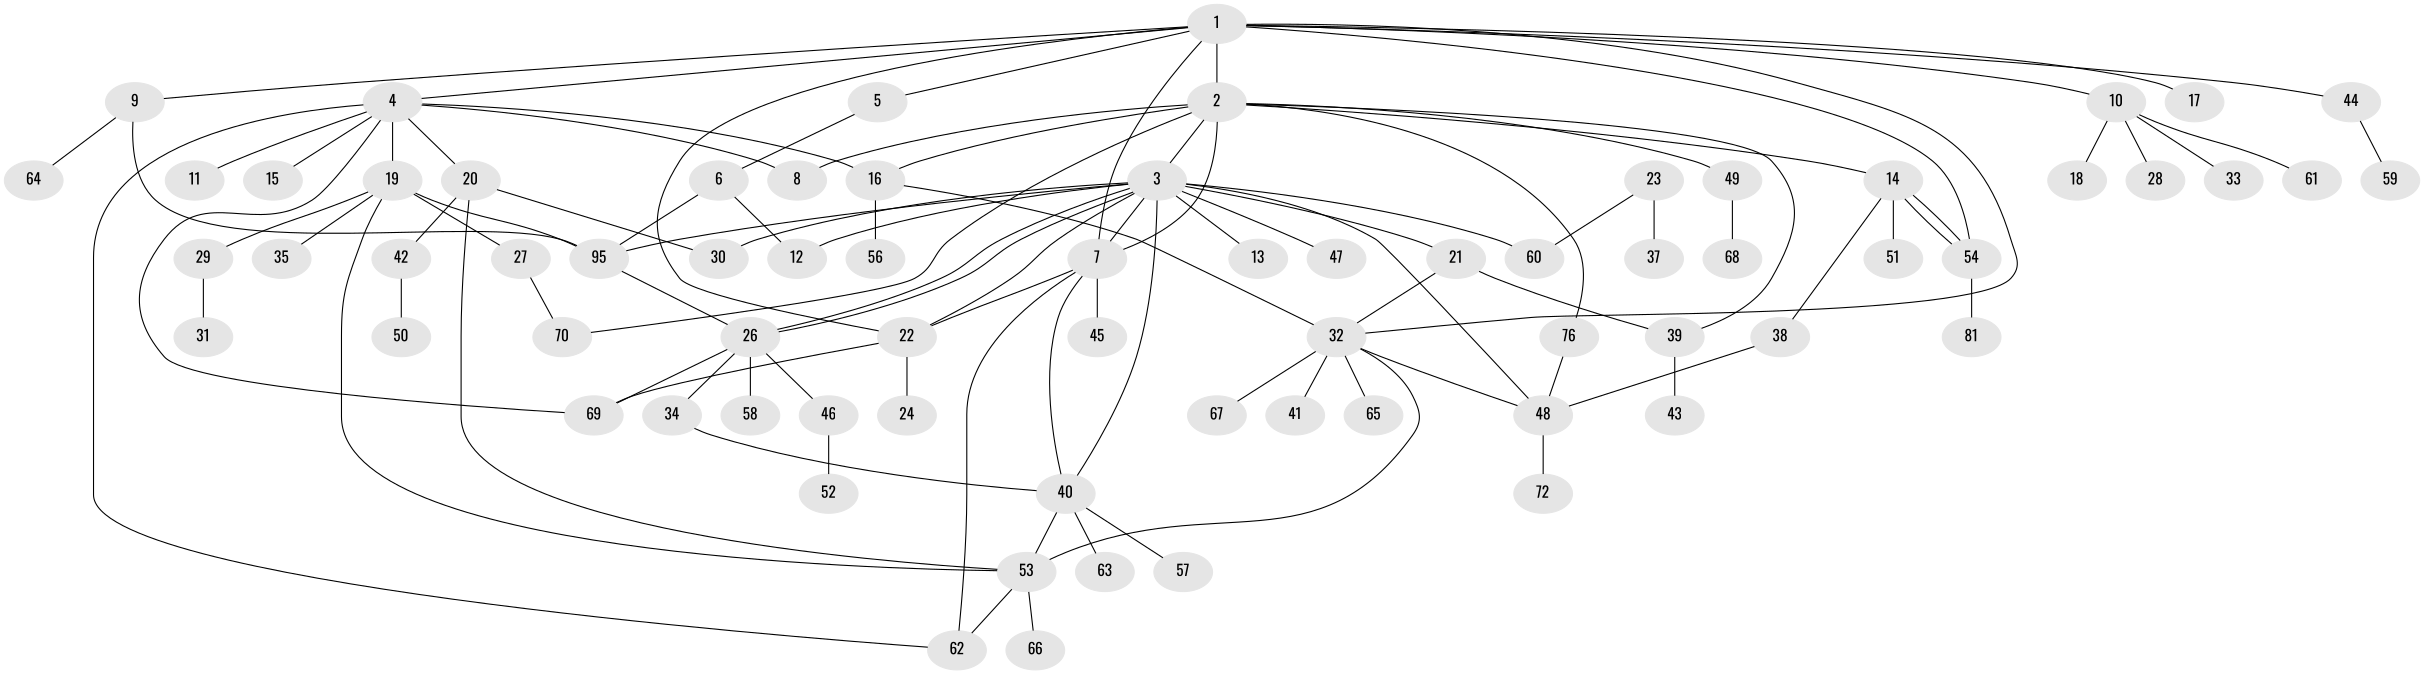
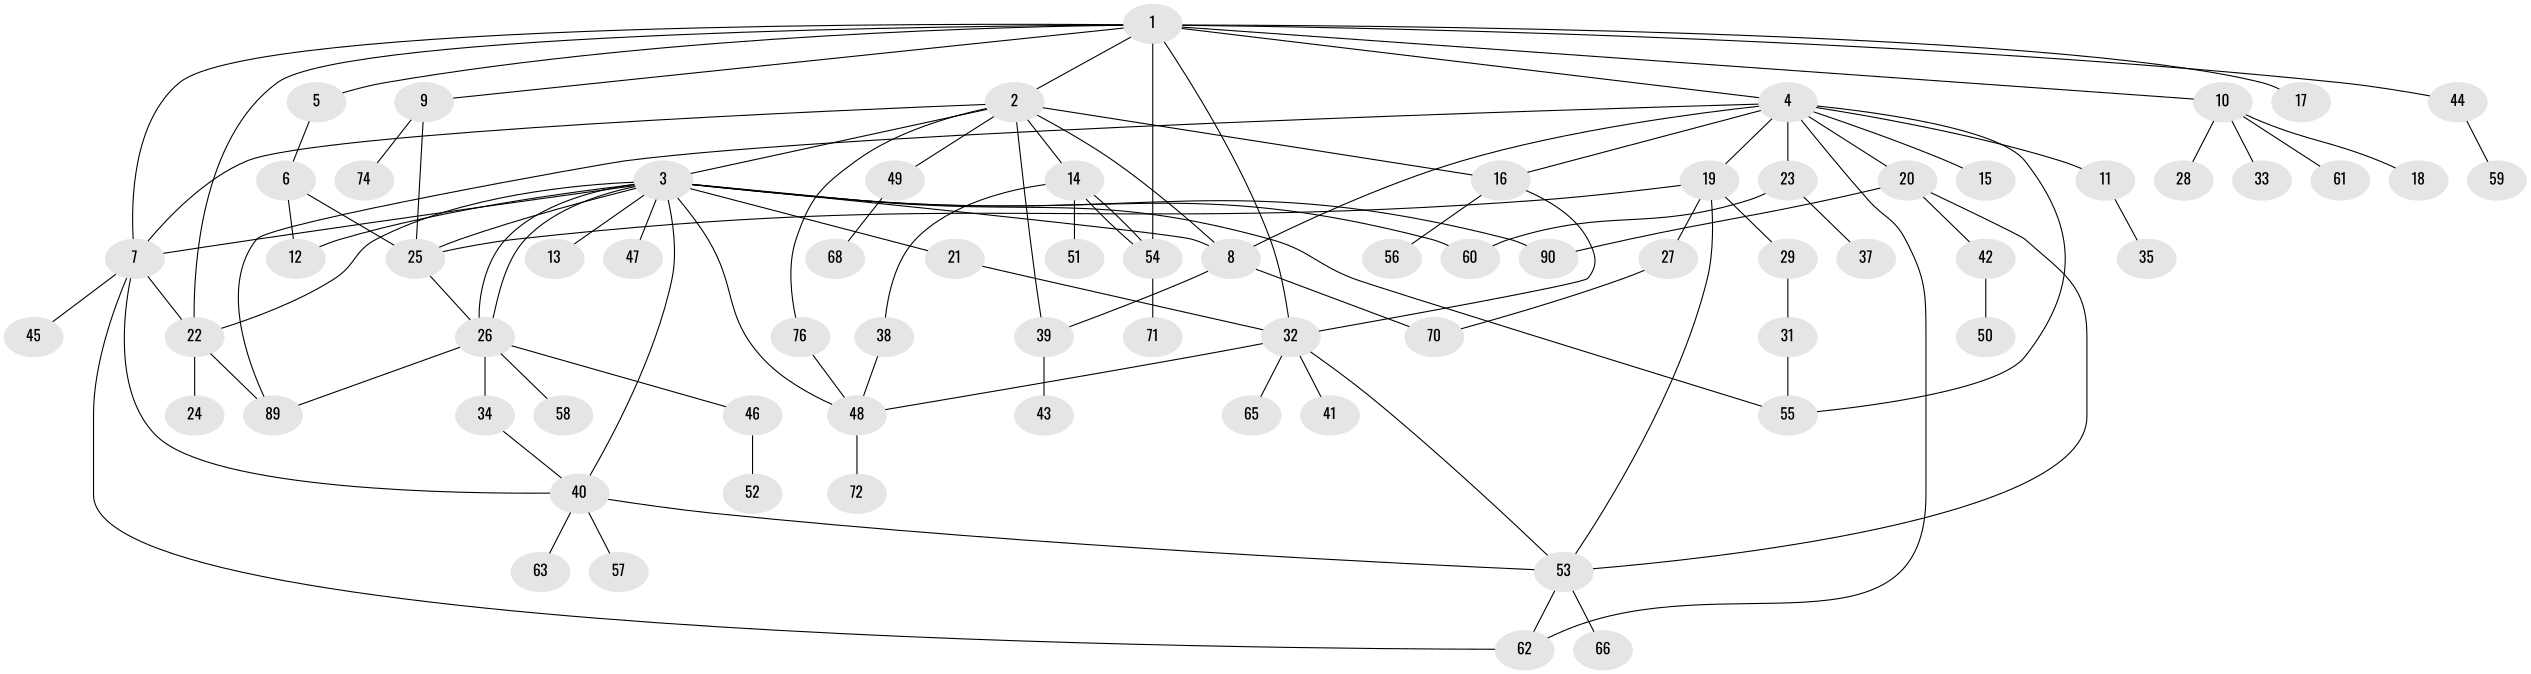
edge "4" -- "23": added
node "64": label "64" -> "74"
edge "19" -- "35": now "11" -- "35"
edge "3" -- "8": added
node "95": label "95" -> "25"
node "30": label "30" -> "90"
edge "2" -- "70": now "8" -- "70"
edge "21" -- "39": now "8" -- "39"
node "81": label "81" -> "71"
node "69": label "69" -> "89"
node "67": removed
node "55": added
